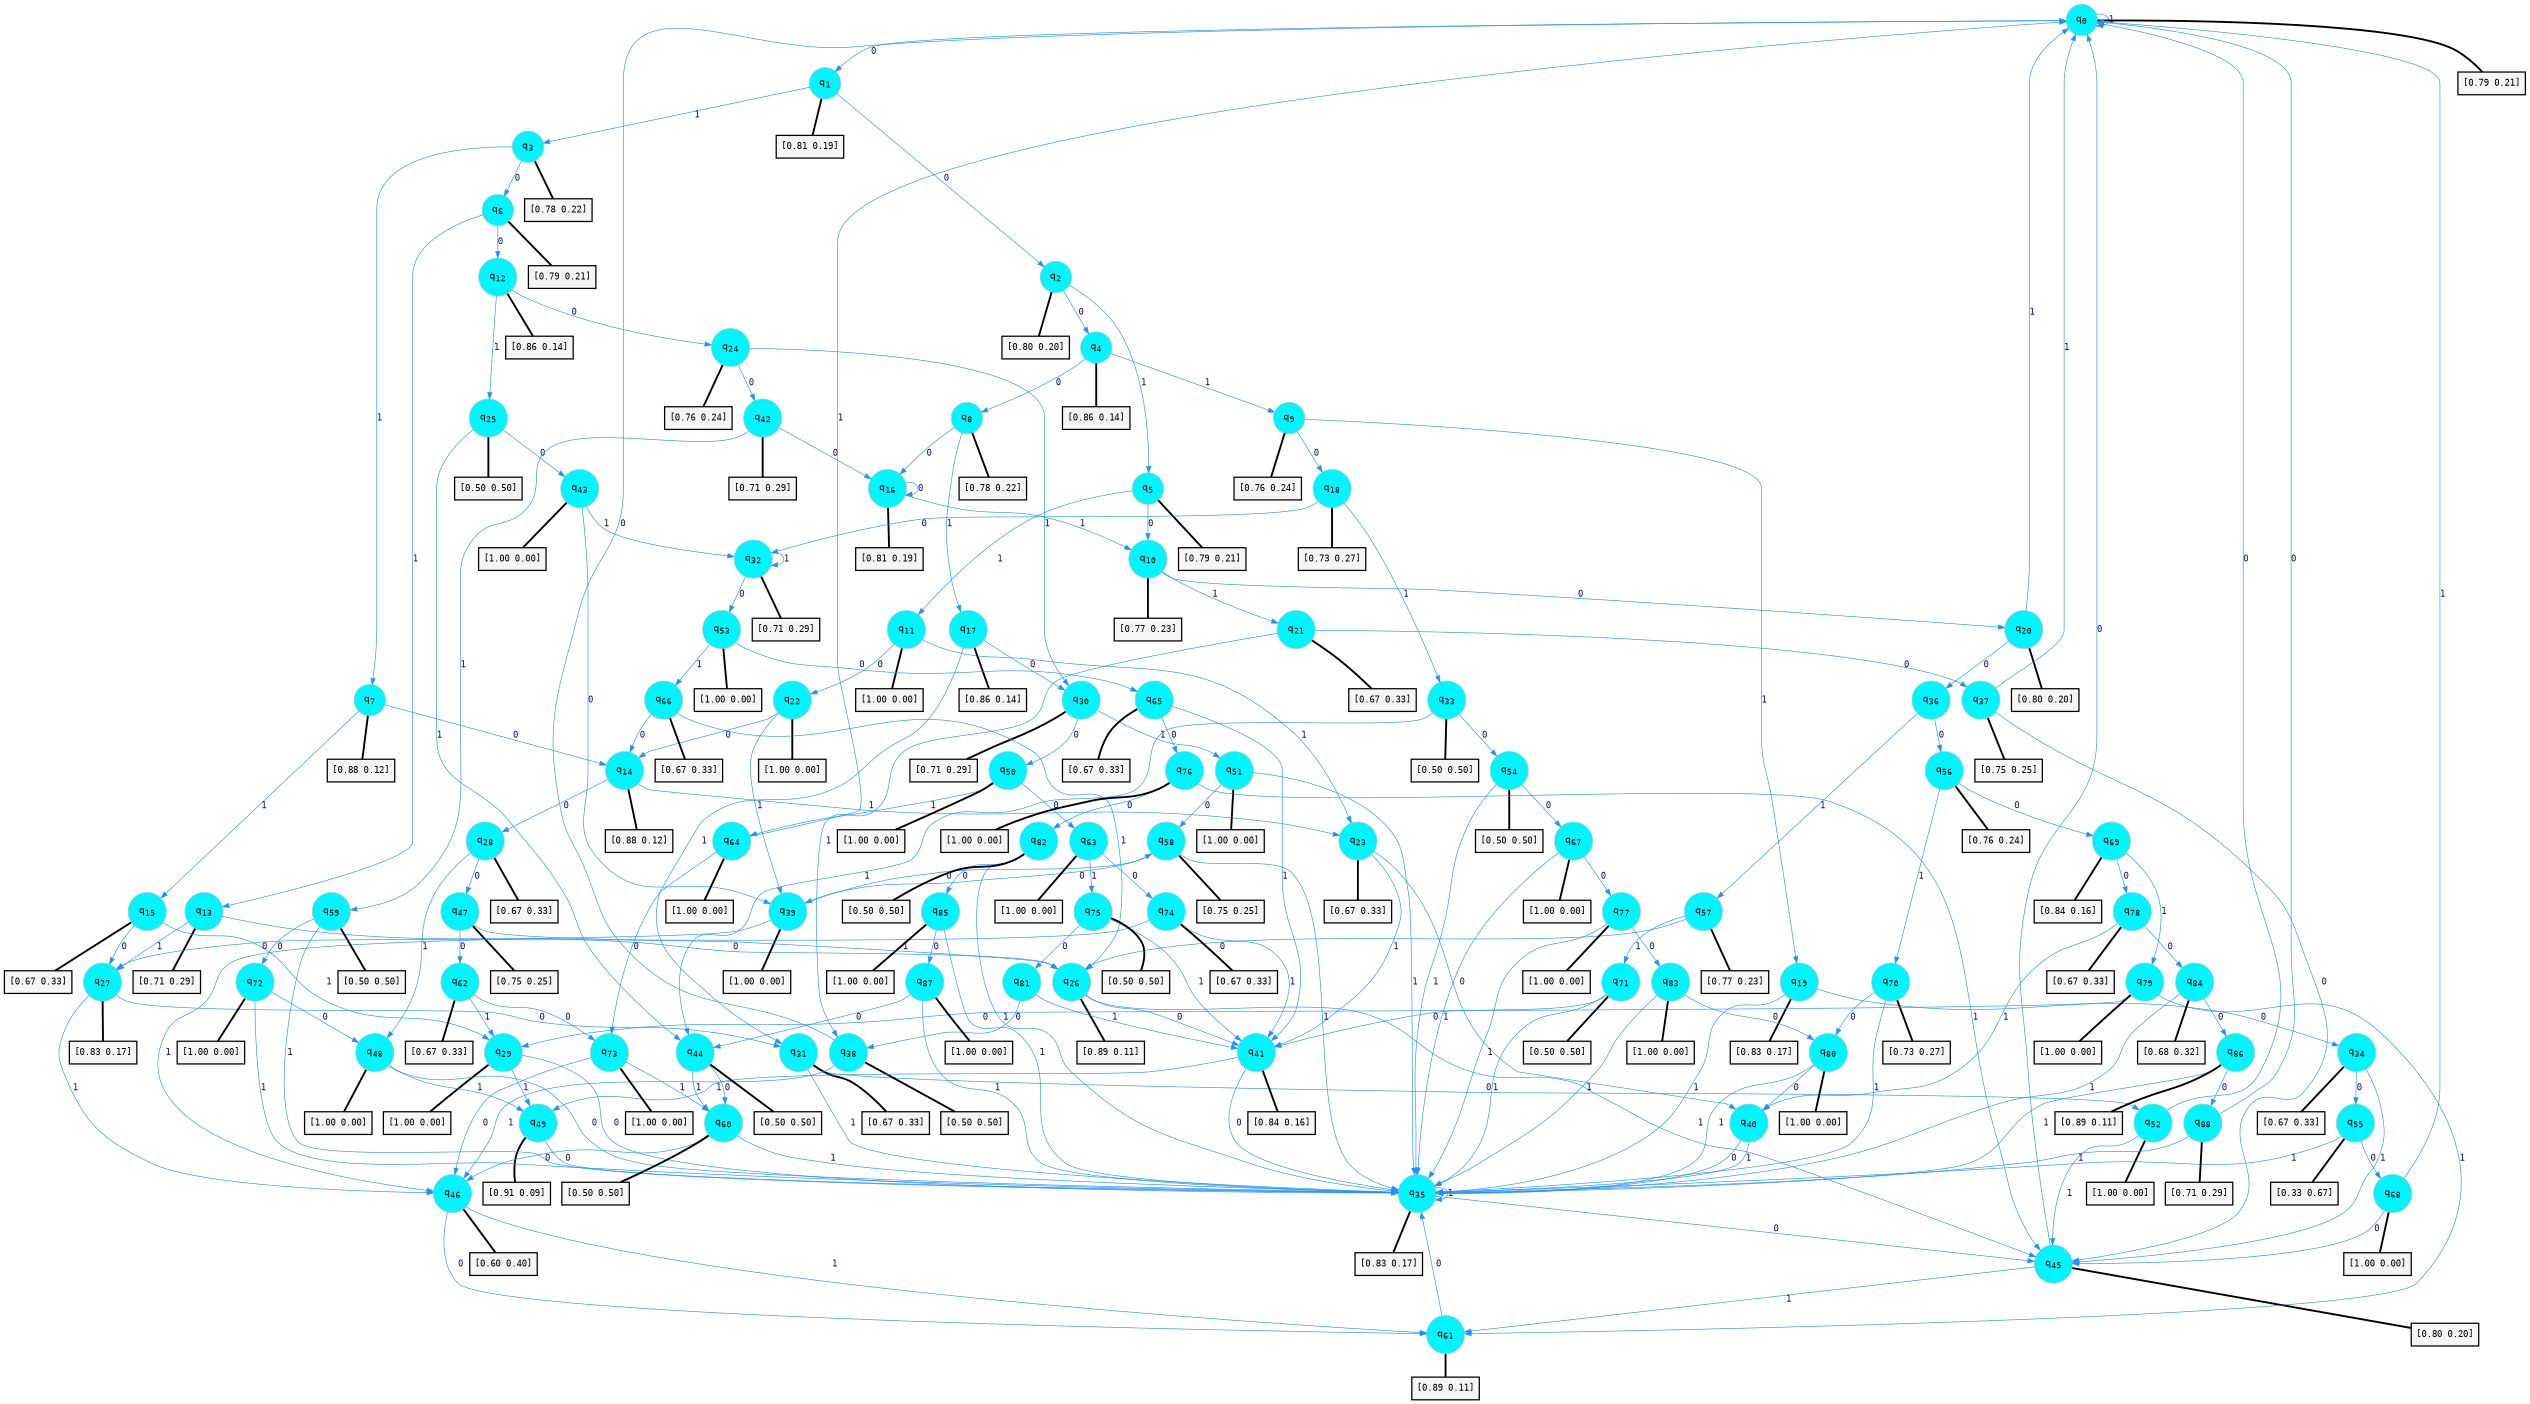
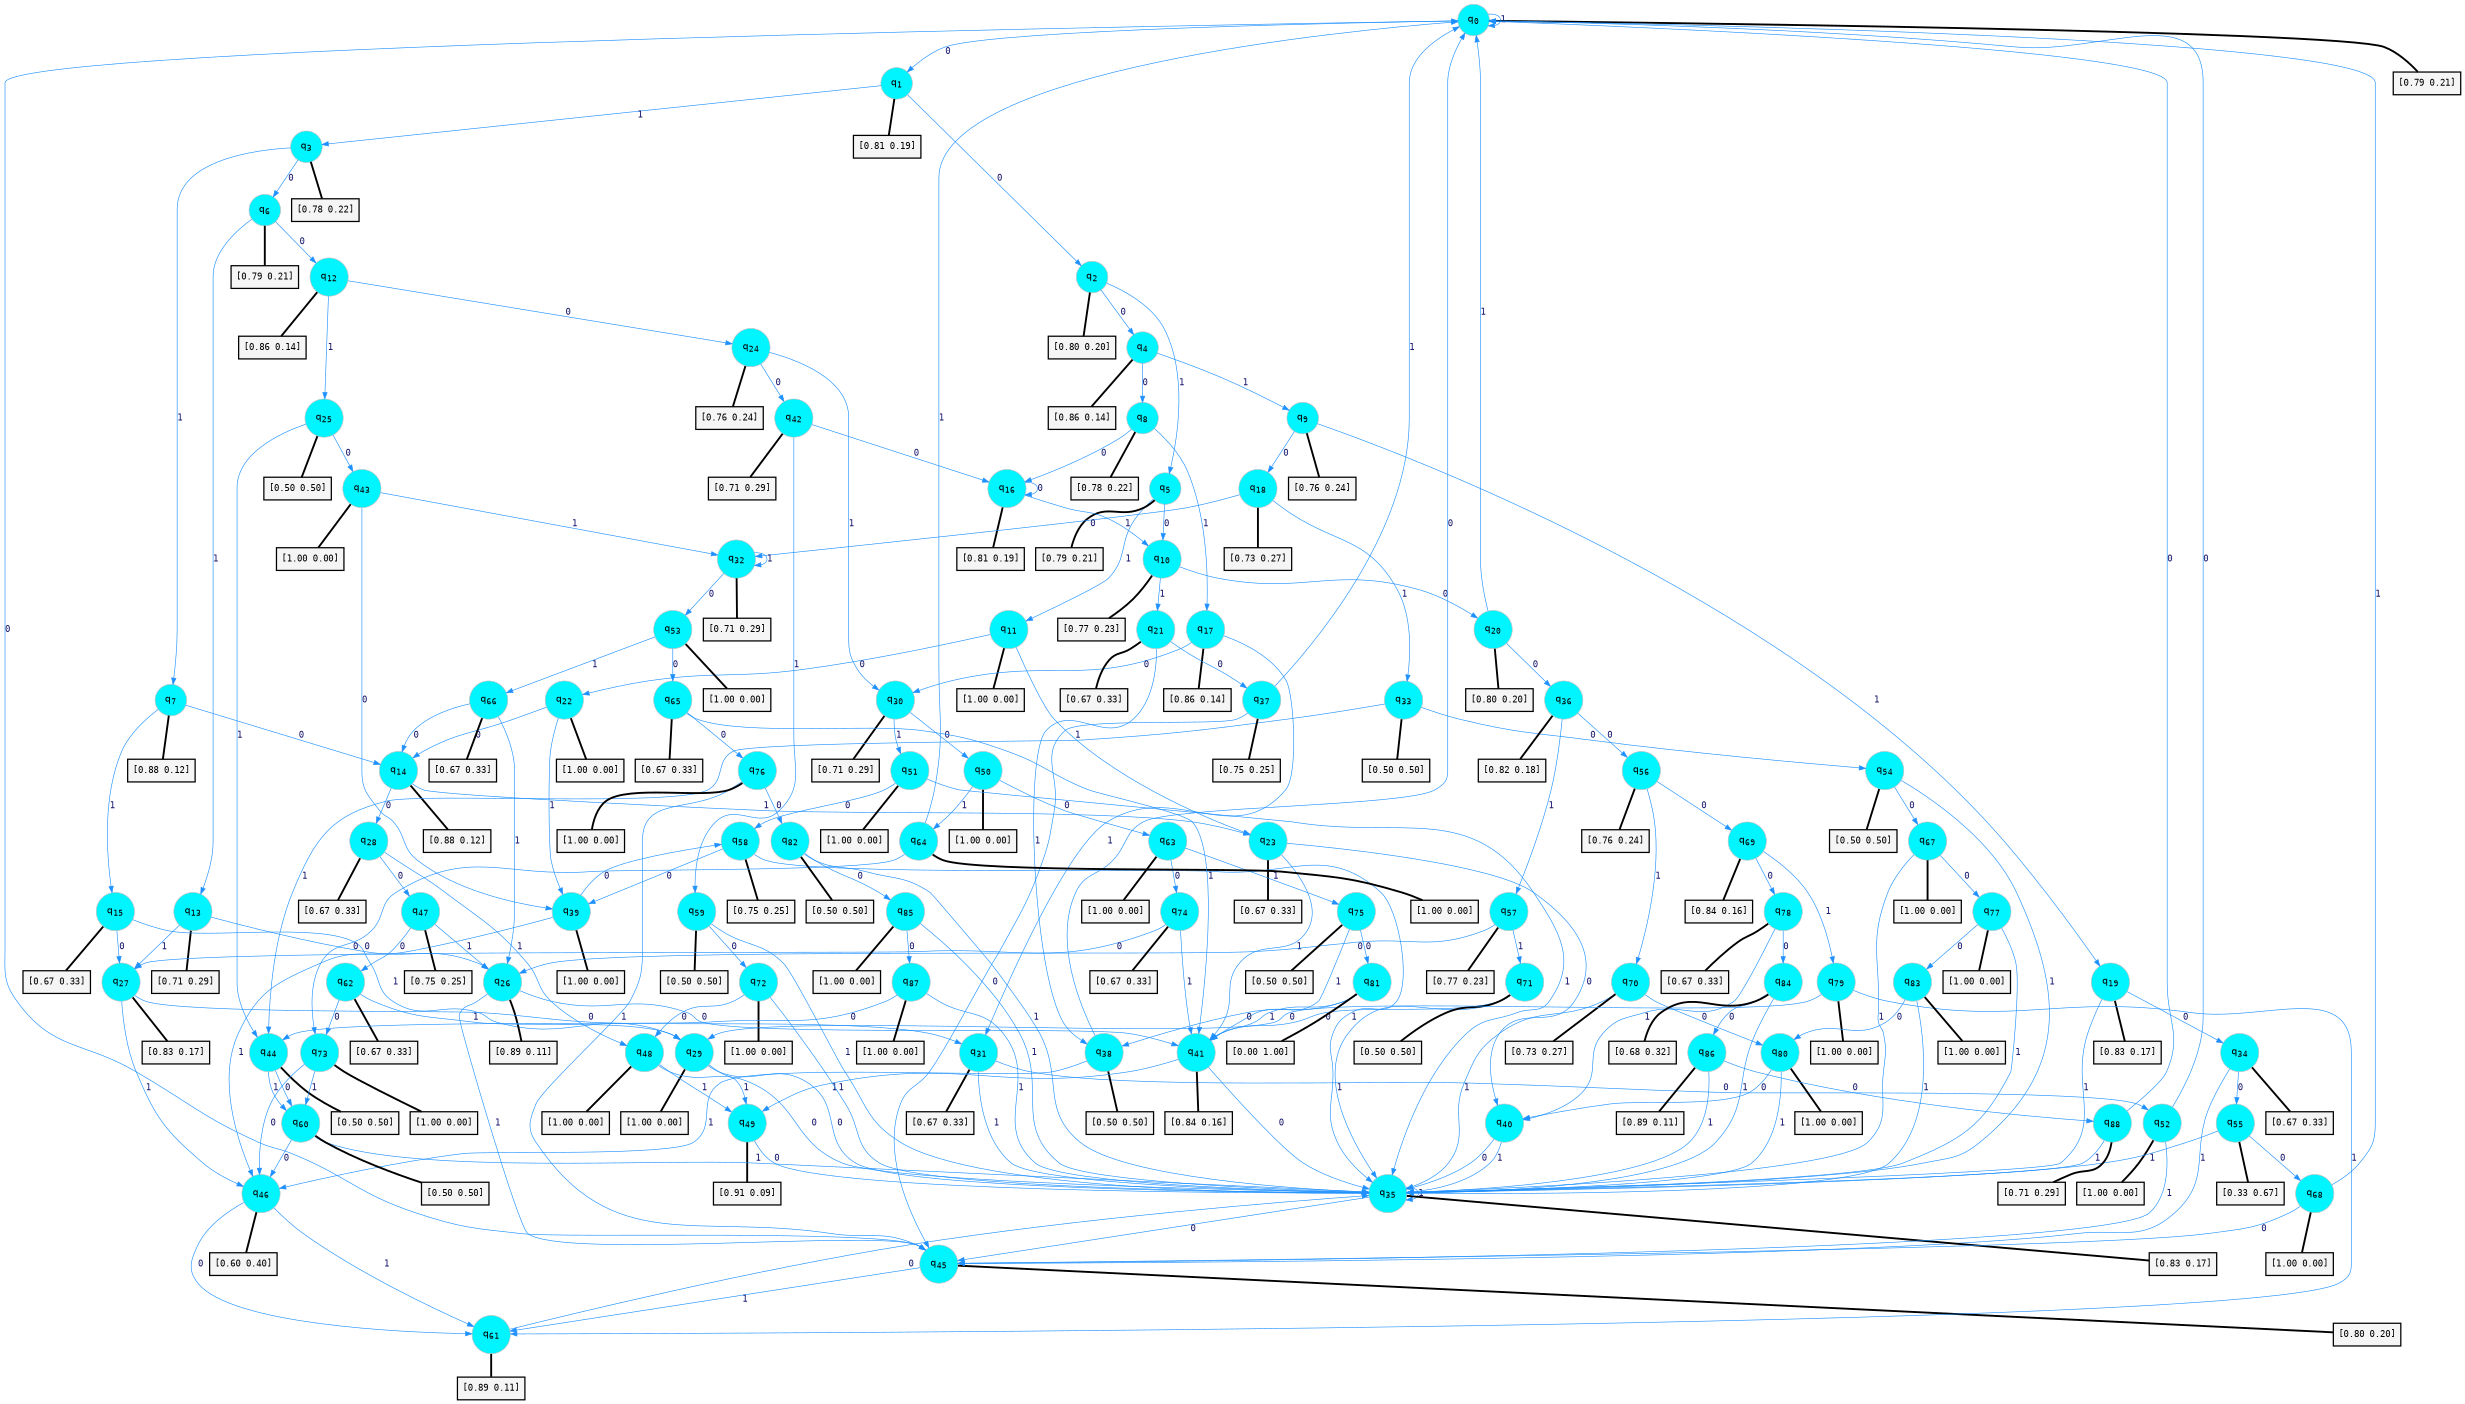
node "[0.82 0.18]": added
node "[0.00 1.00]": added
